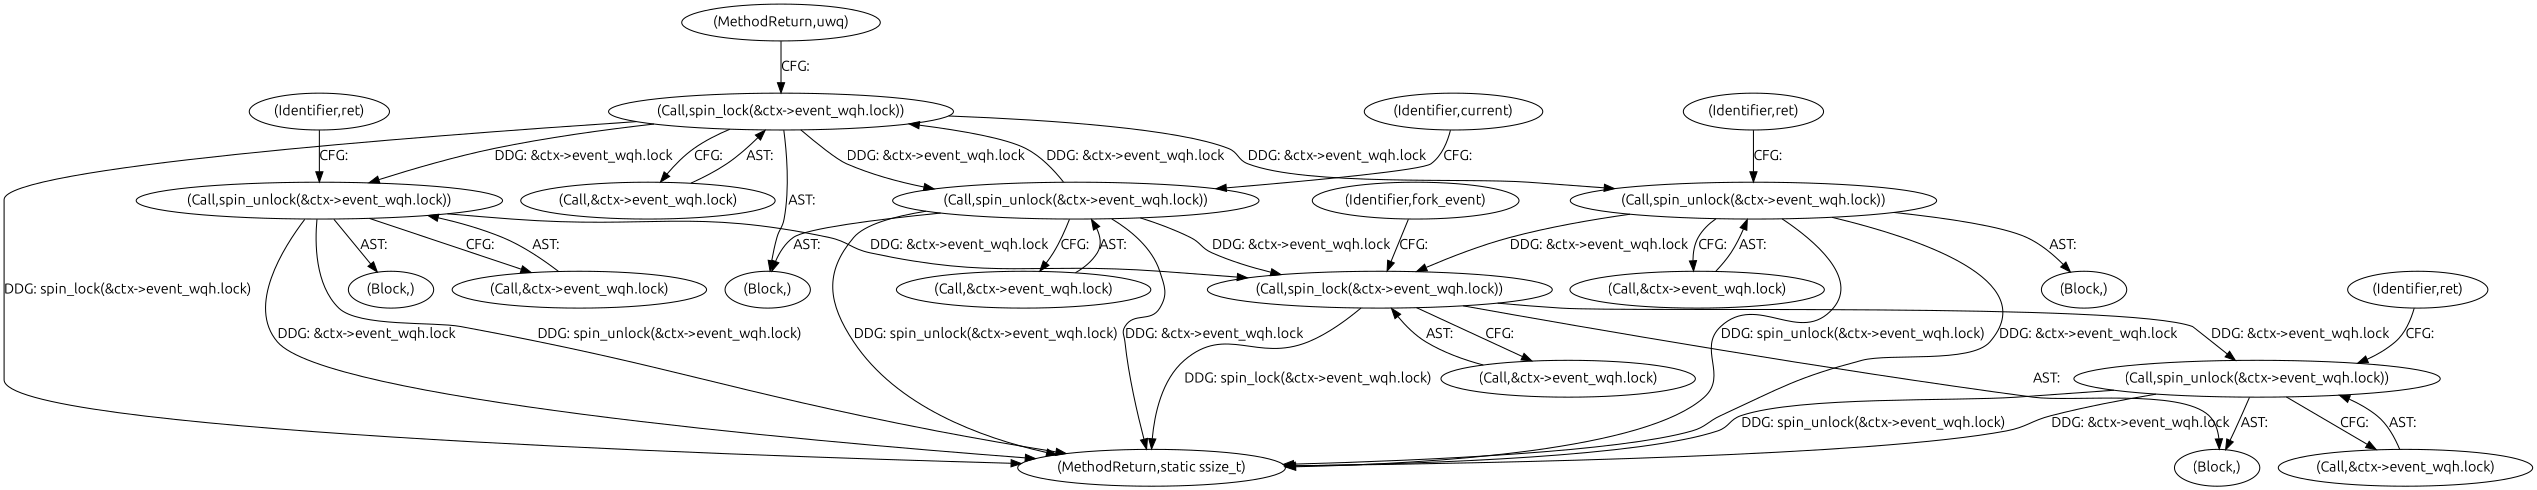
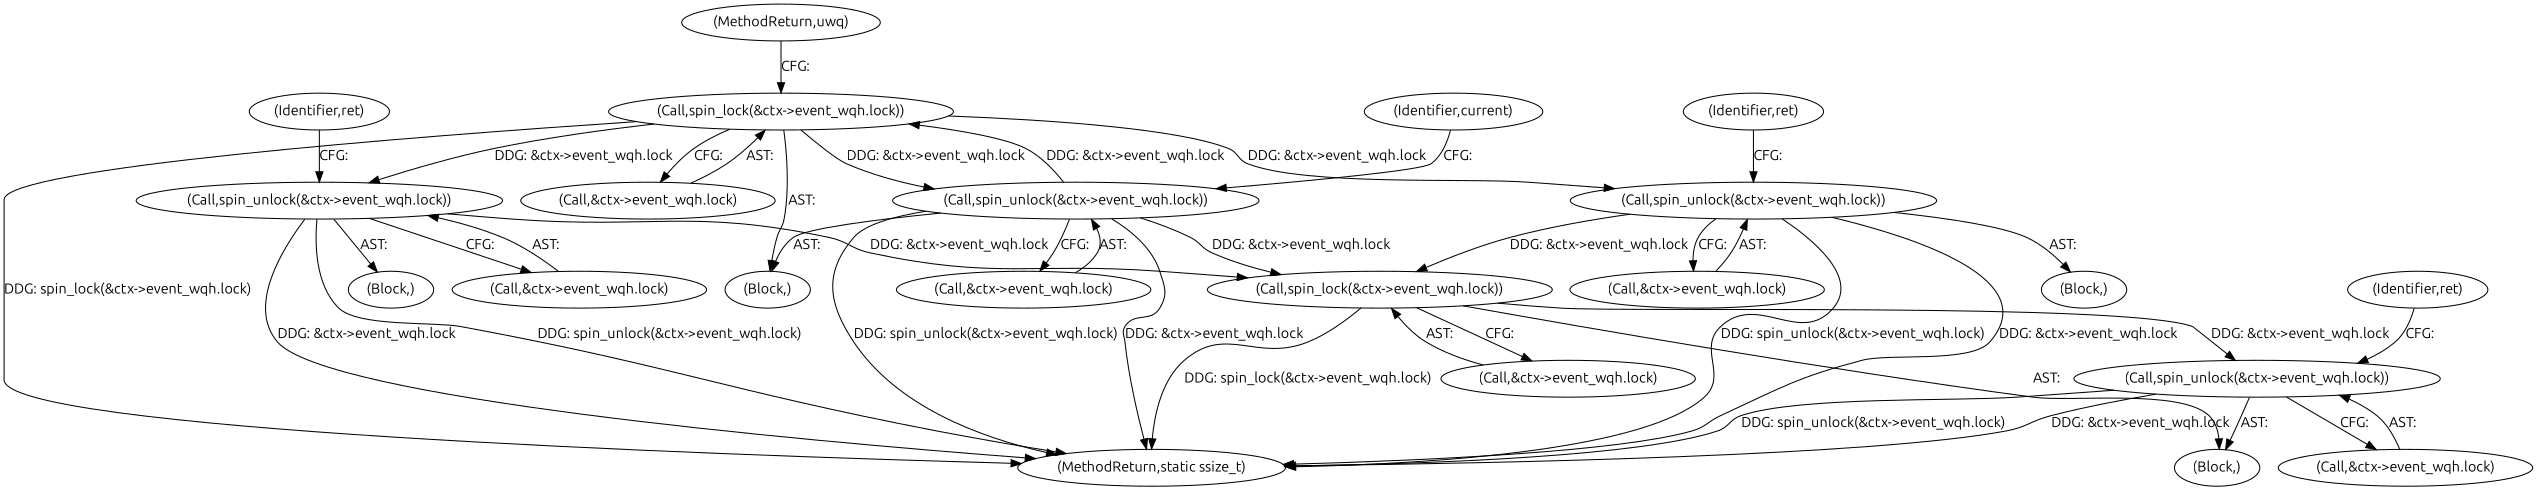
node "(Identifier,fork_event)": removed
